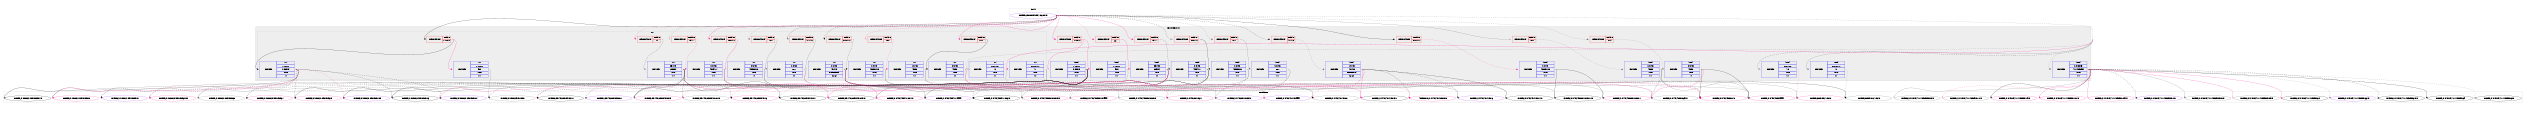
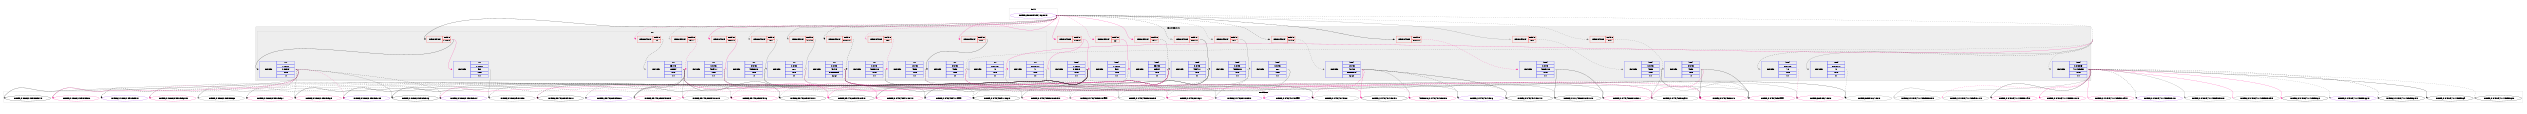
node "portage://sys-libs/libapparmor-3.1.4-r2": label "portage://sys-libs/libapparmor-3.1.4-r2" -> "portage://sys-run/libapparmor-3.1.4-r2"
